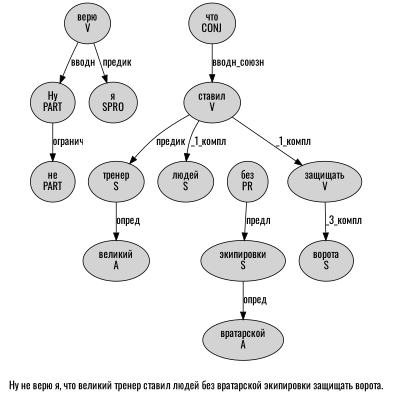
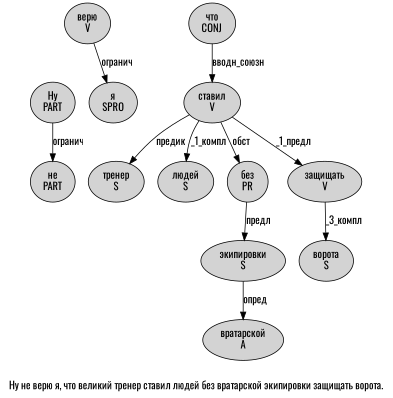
edge "верю V" -> "Ну PART": removed, label "вводн"
edge "верю V" -> "я SPRO": label "предик" -> "огранич"
edge "ставил V" -> "без PR": added, label "обст"
edge "ставил V" -> "защищать V": label "_1_компл" -> "_1_предл"
node "великий A": removed
